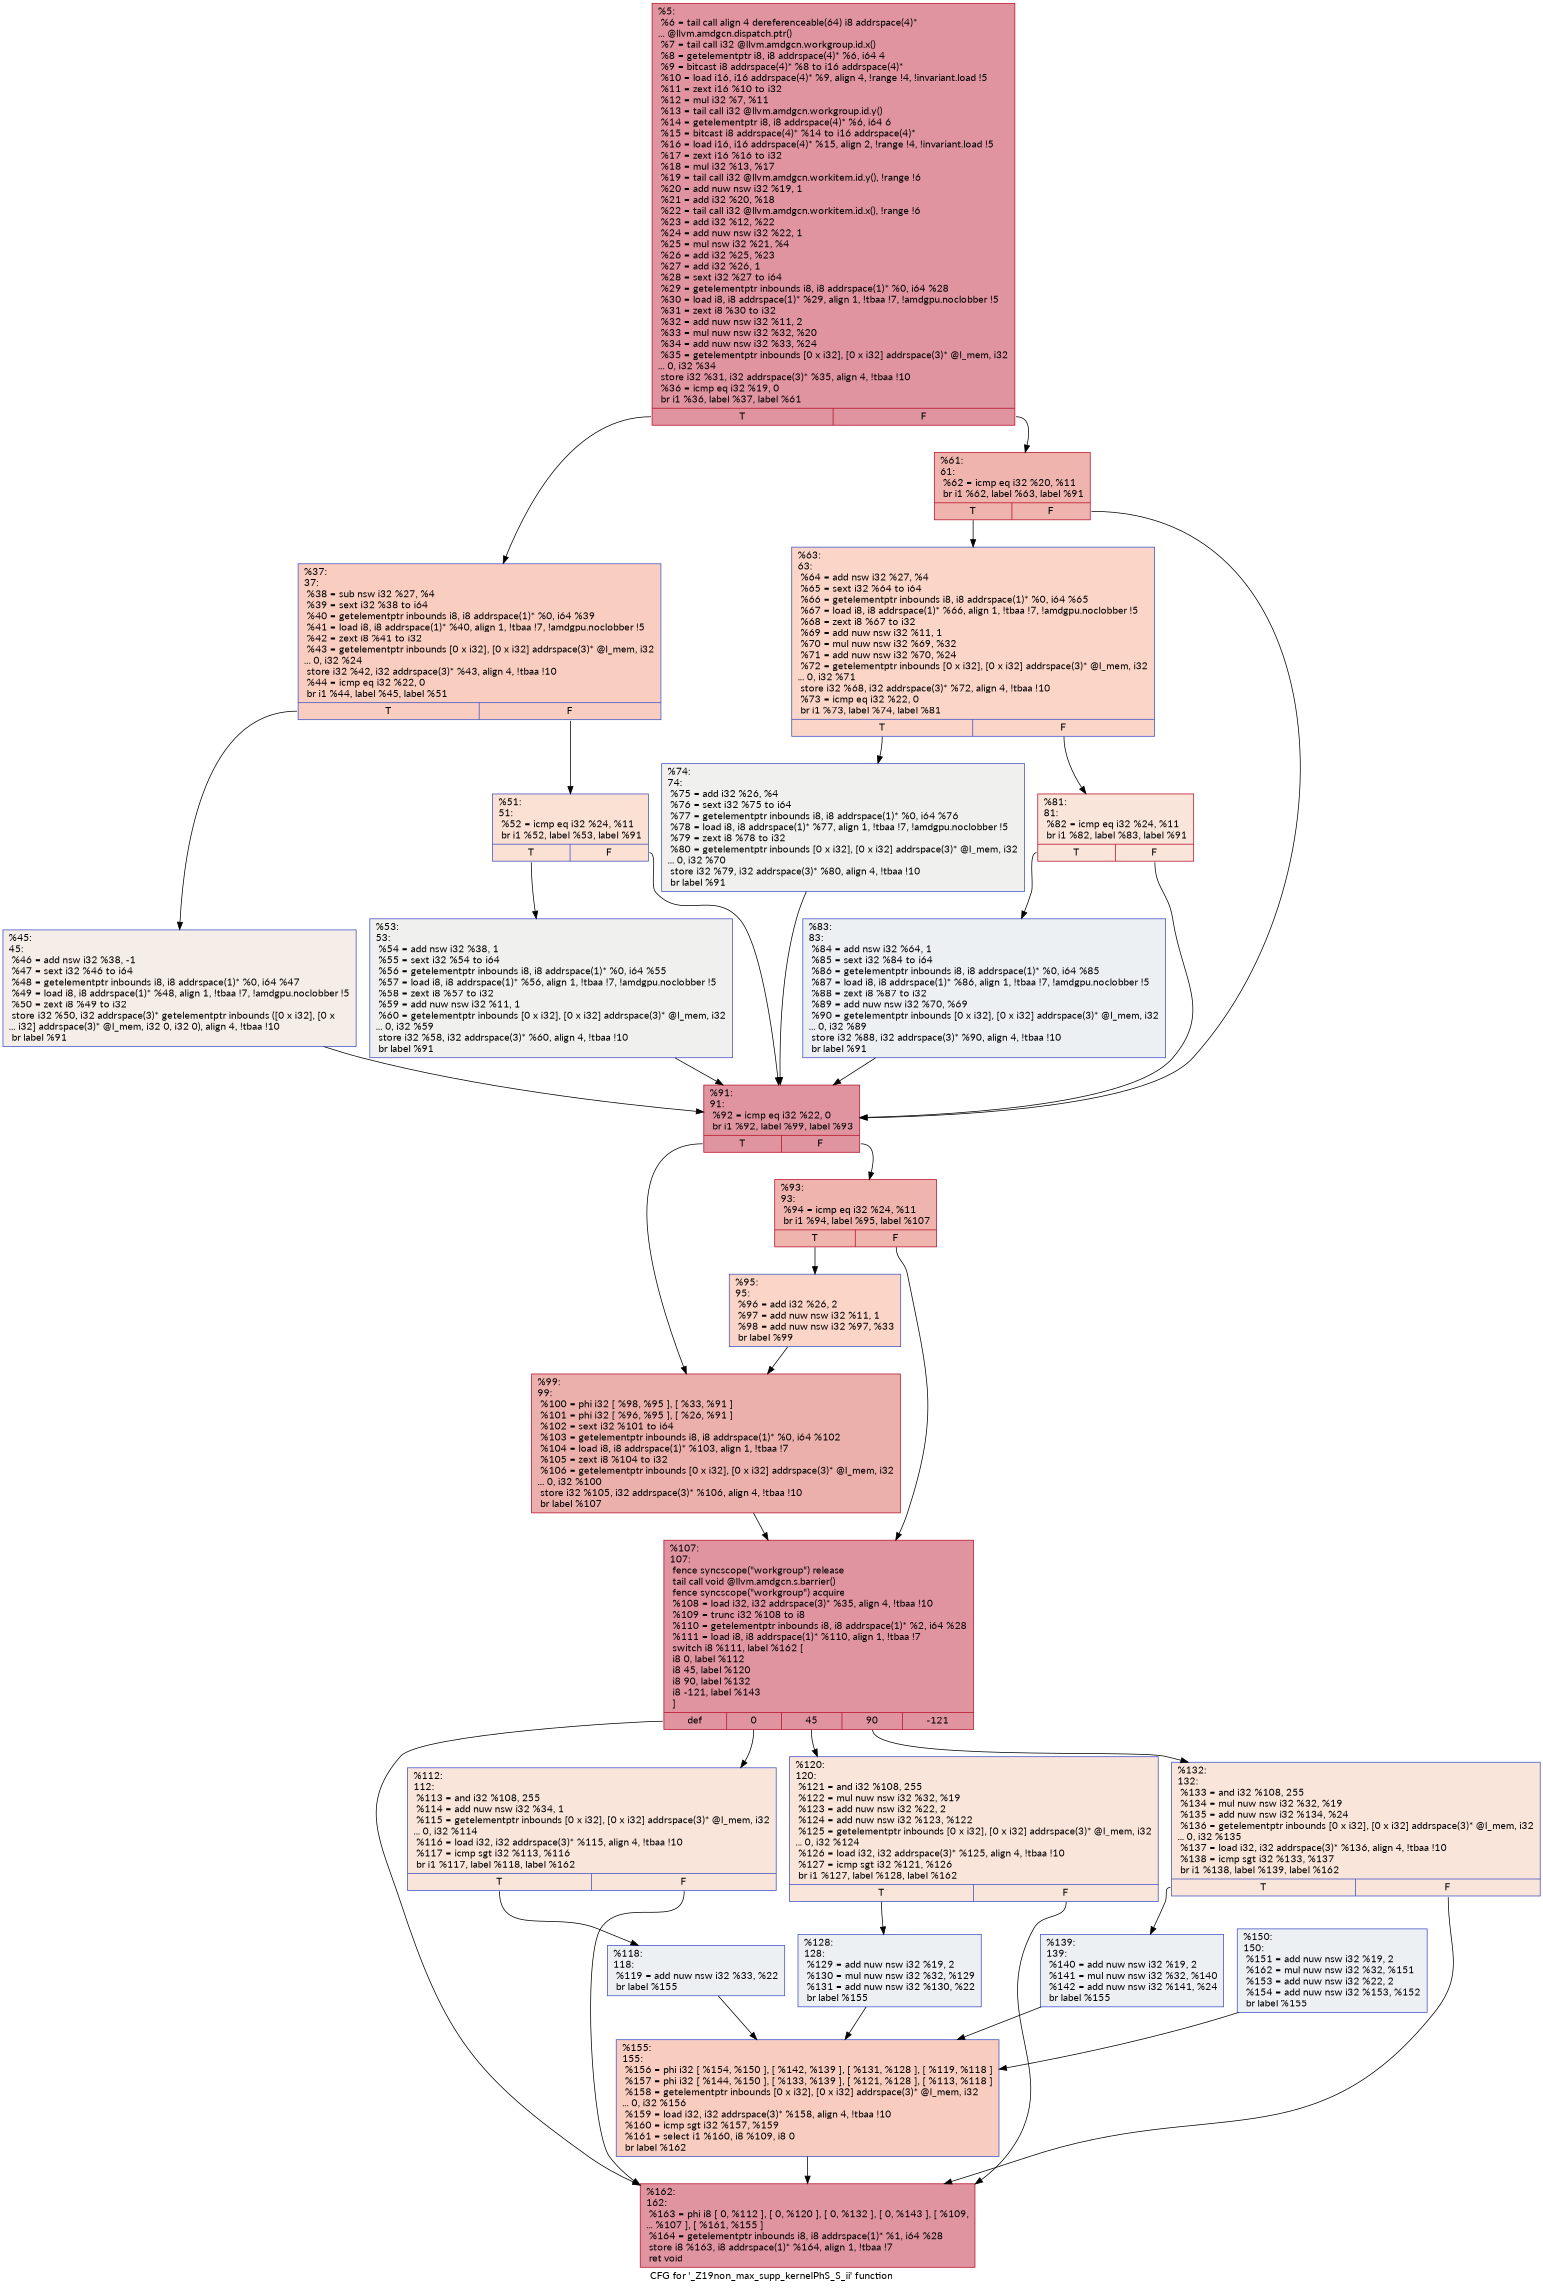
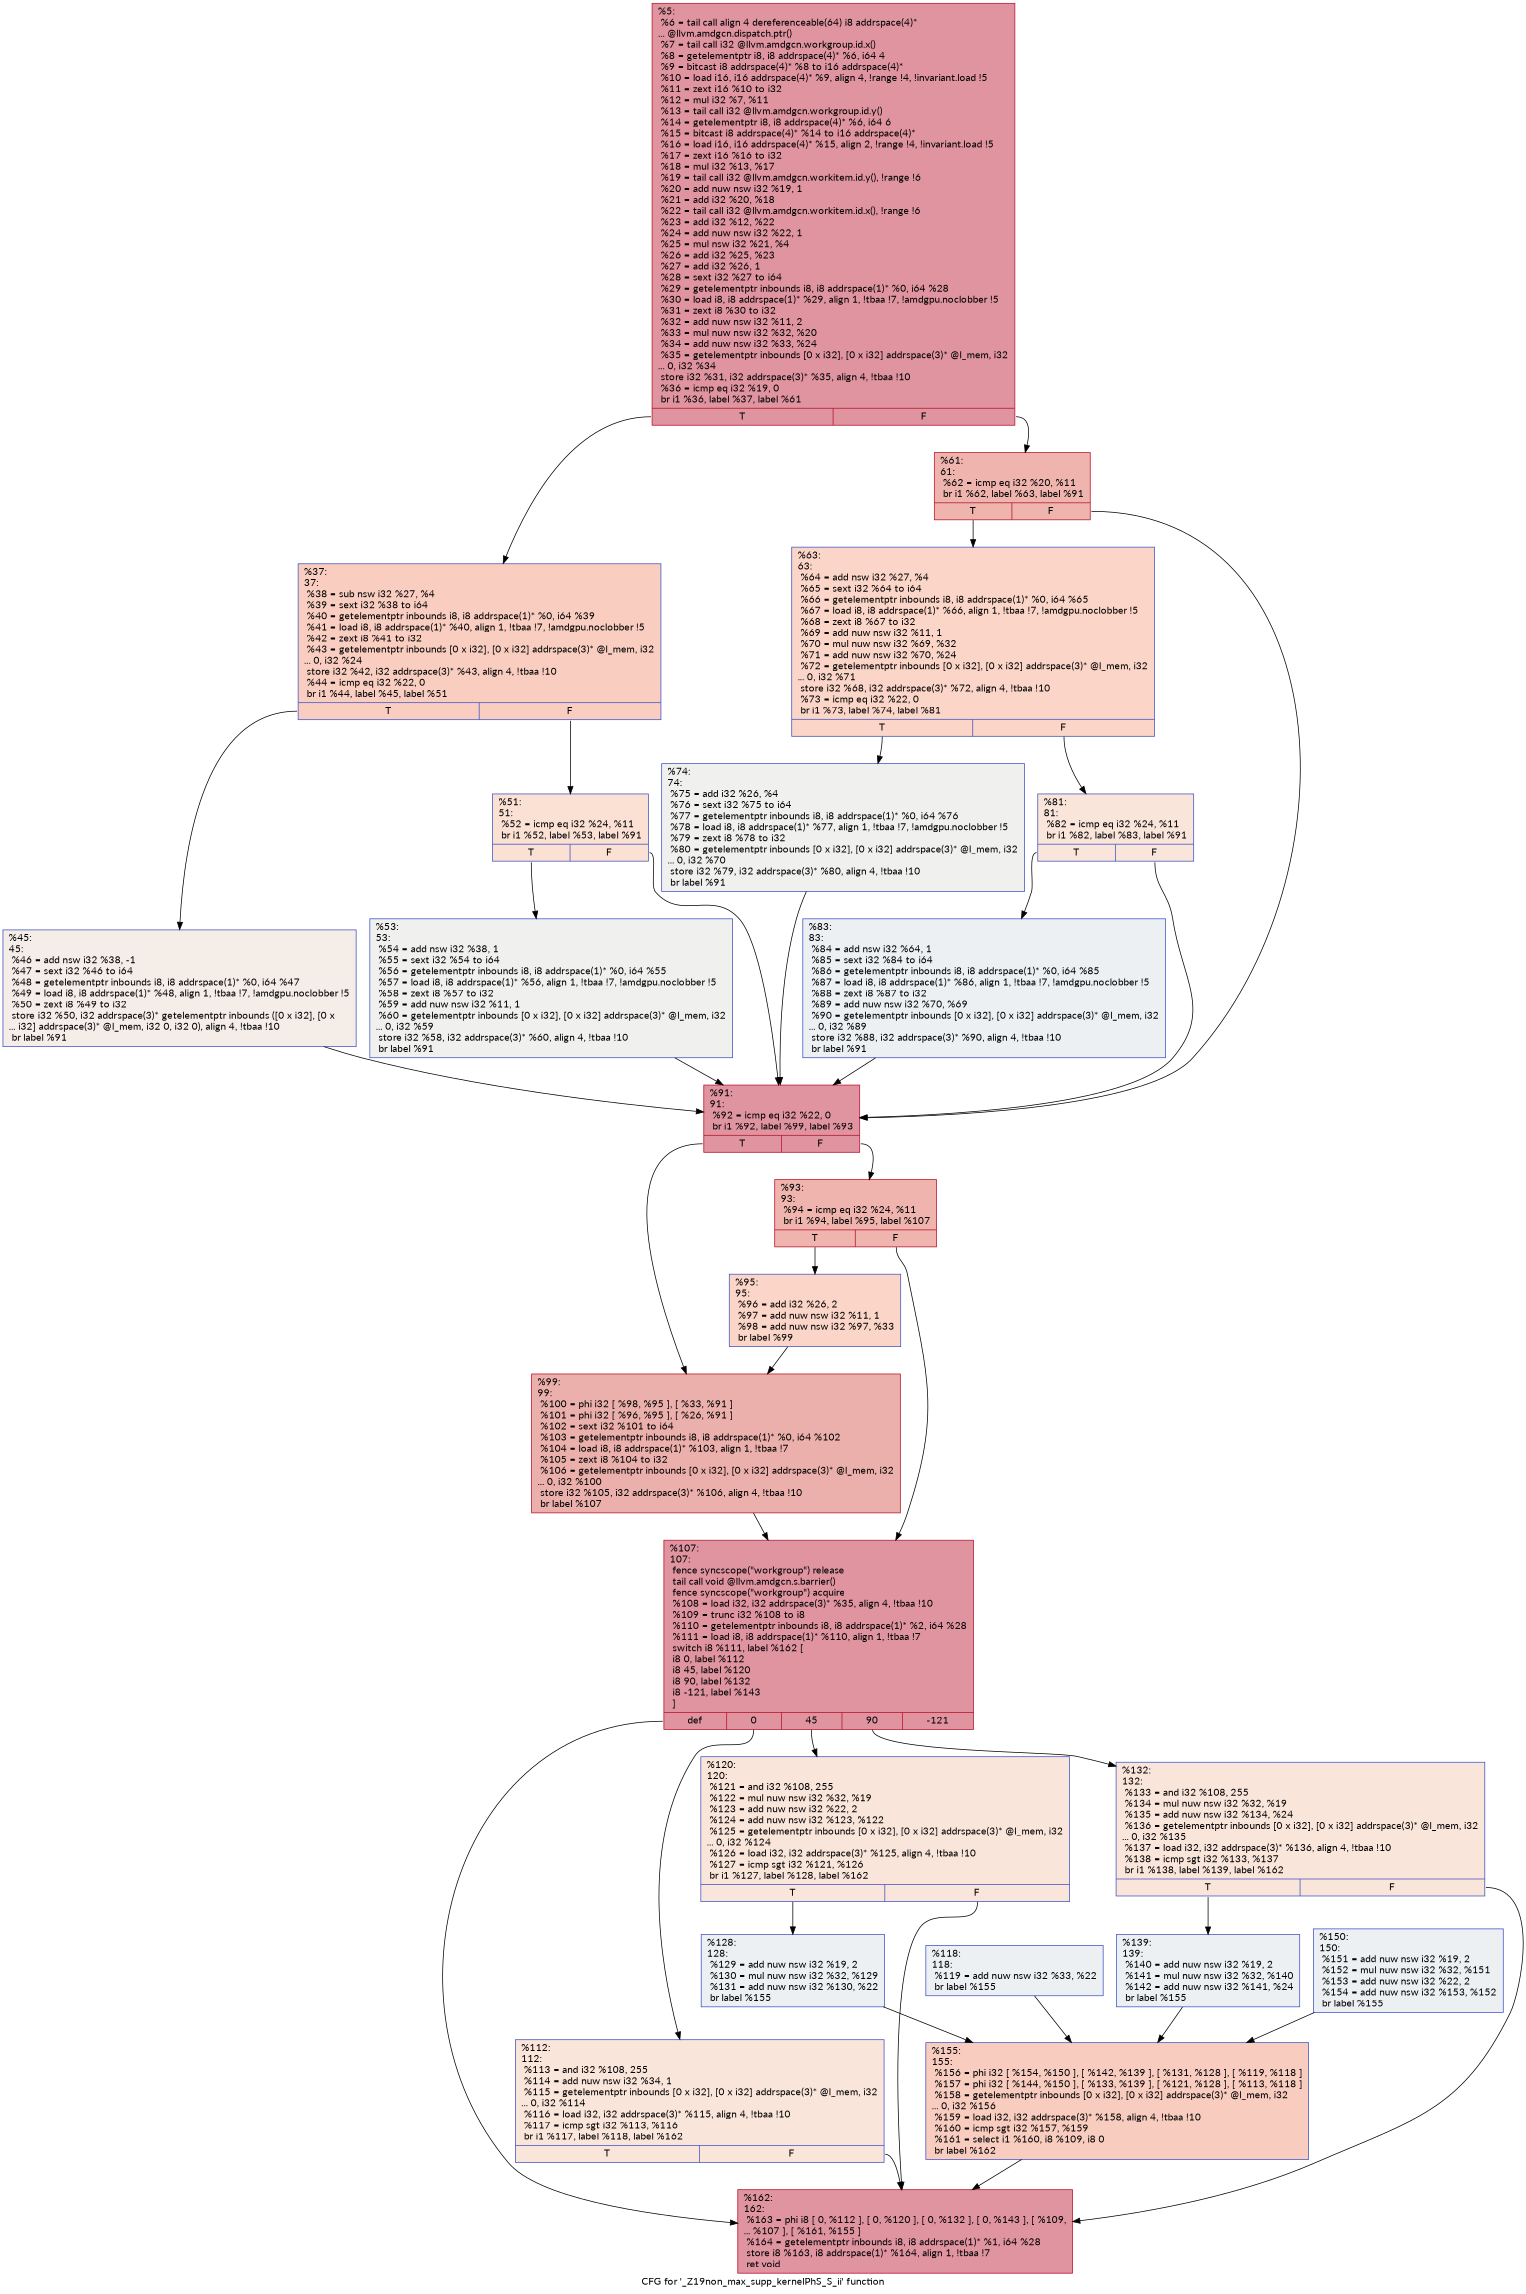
node "%81:": color #b70d28ff -> #3d50c3ff
edge "%112:" -> "%118:": removed
node "%150:": text "%162 = mul nuw nsw i32 %32, %151" -> "%152 = mul nuw nsw i32 %32, %151"
